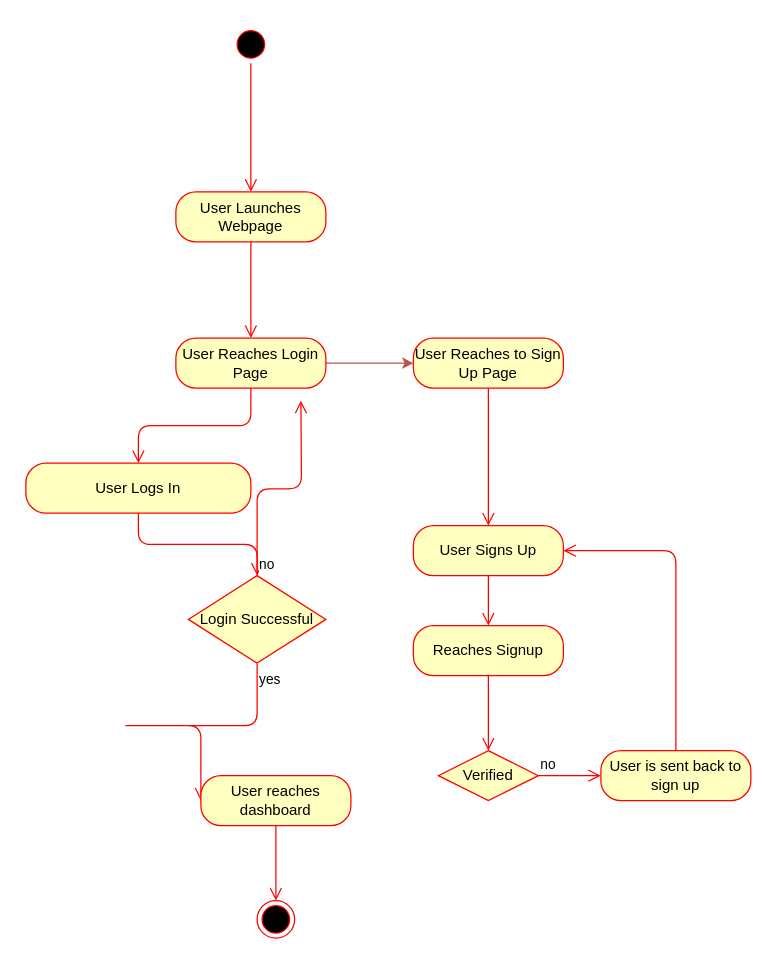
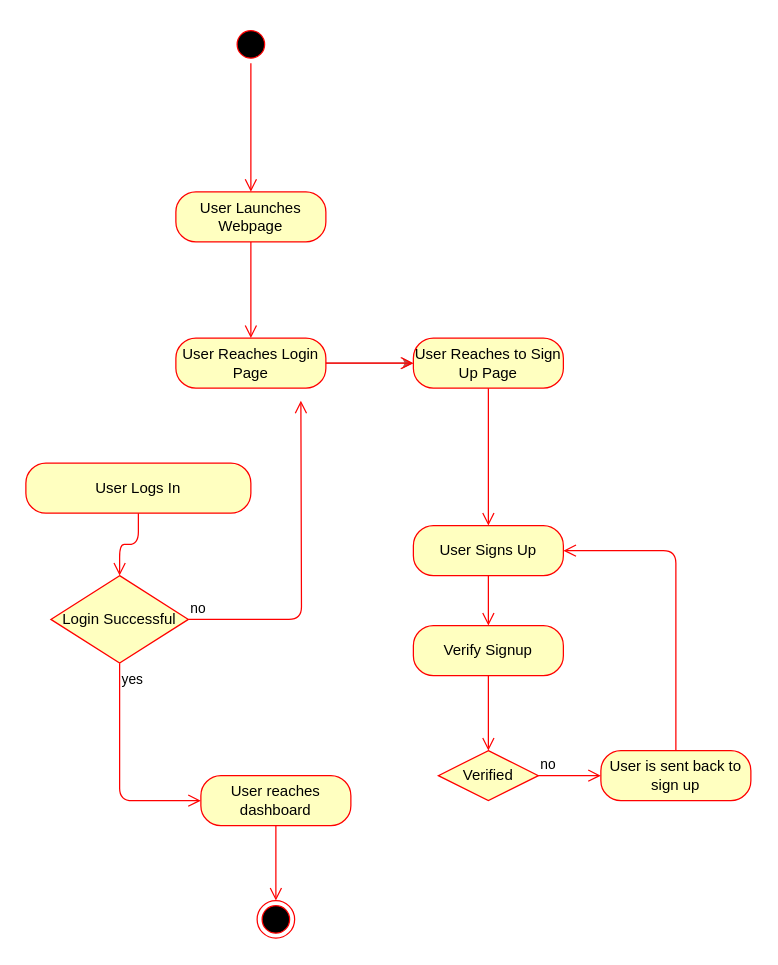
edge "User Reaches Login Page" -> "User Logs In": now "User Reaches Login Page" -> "User Reaches to Sign Up Page"
node "Login Successful": moved (257, 619) -> (119, 619)
node "Reaches Signup": label "Reaches Signup" -> "Verify Signup"
